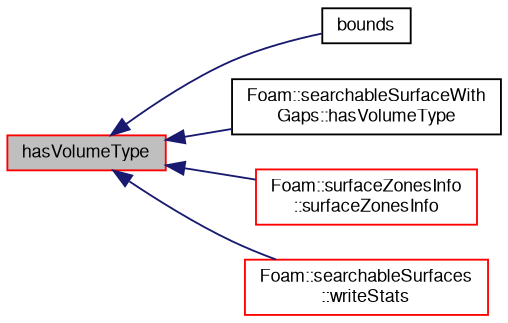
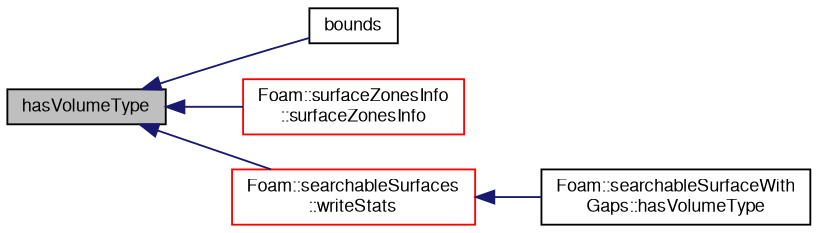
edge "Foam::searchableSurfaceWith Gaps::hasVolumeType" -> "hasVolumeType": now "Foam::searchableSurfaceWith Gaps::hasVolumeType" -> "Foam::searchableSurfaces ::writeStats"
node "hasVolumeType": color red -> black
